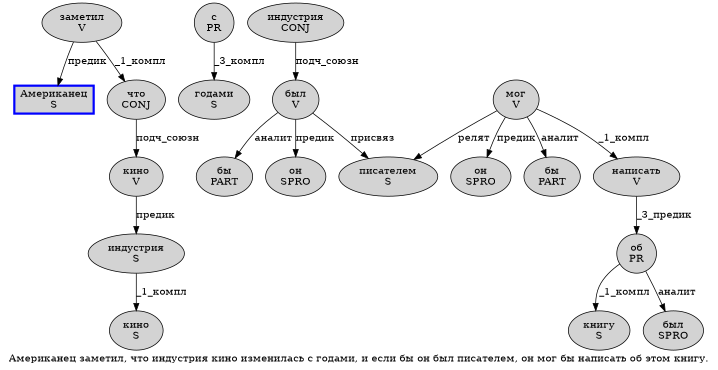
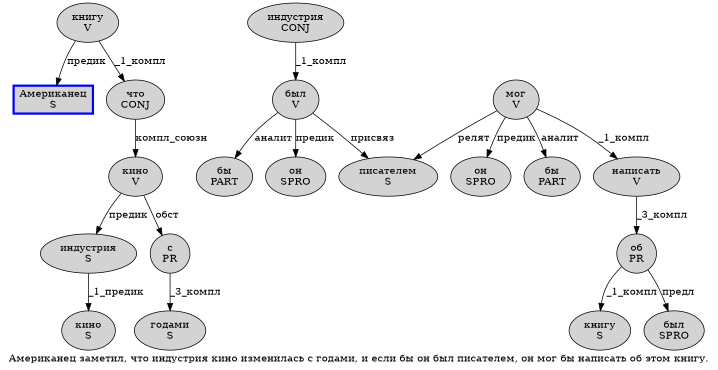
node "заметил V": label "заметил V" -> "книгу V"
edge "индустрия CONJ" -> "был V": label "подч_союзн" -> "_1_компл"
edge "что CONJ" -> "кино V": label "подч_союзн" -> "компл_союзн"
edge "кино V" -> "с PR": added, label "обст"
edge "написать V" -> "об PR": label "_3_предик" -> "_3_компл"
edge "индустрия S" -> "кино S": label "_1_компл" -> "_1_предик"
edge "об PR" -> "был SPRO": label "аналит" -> "предл"
